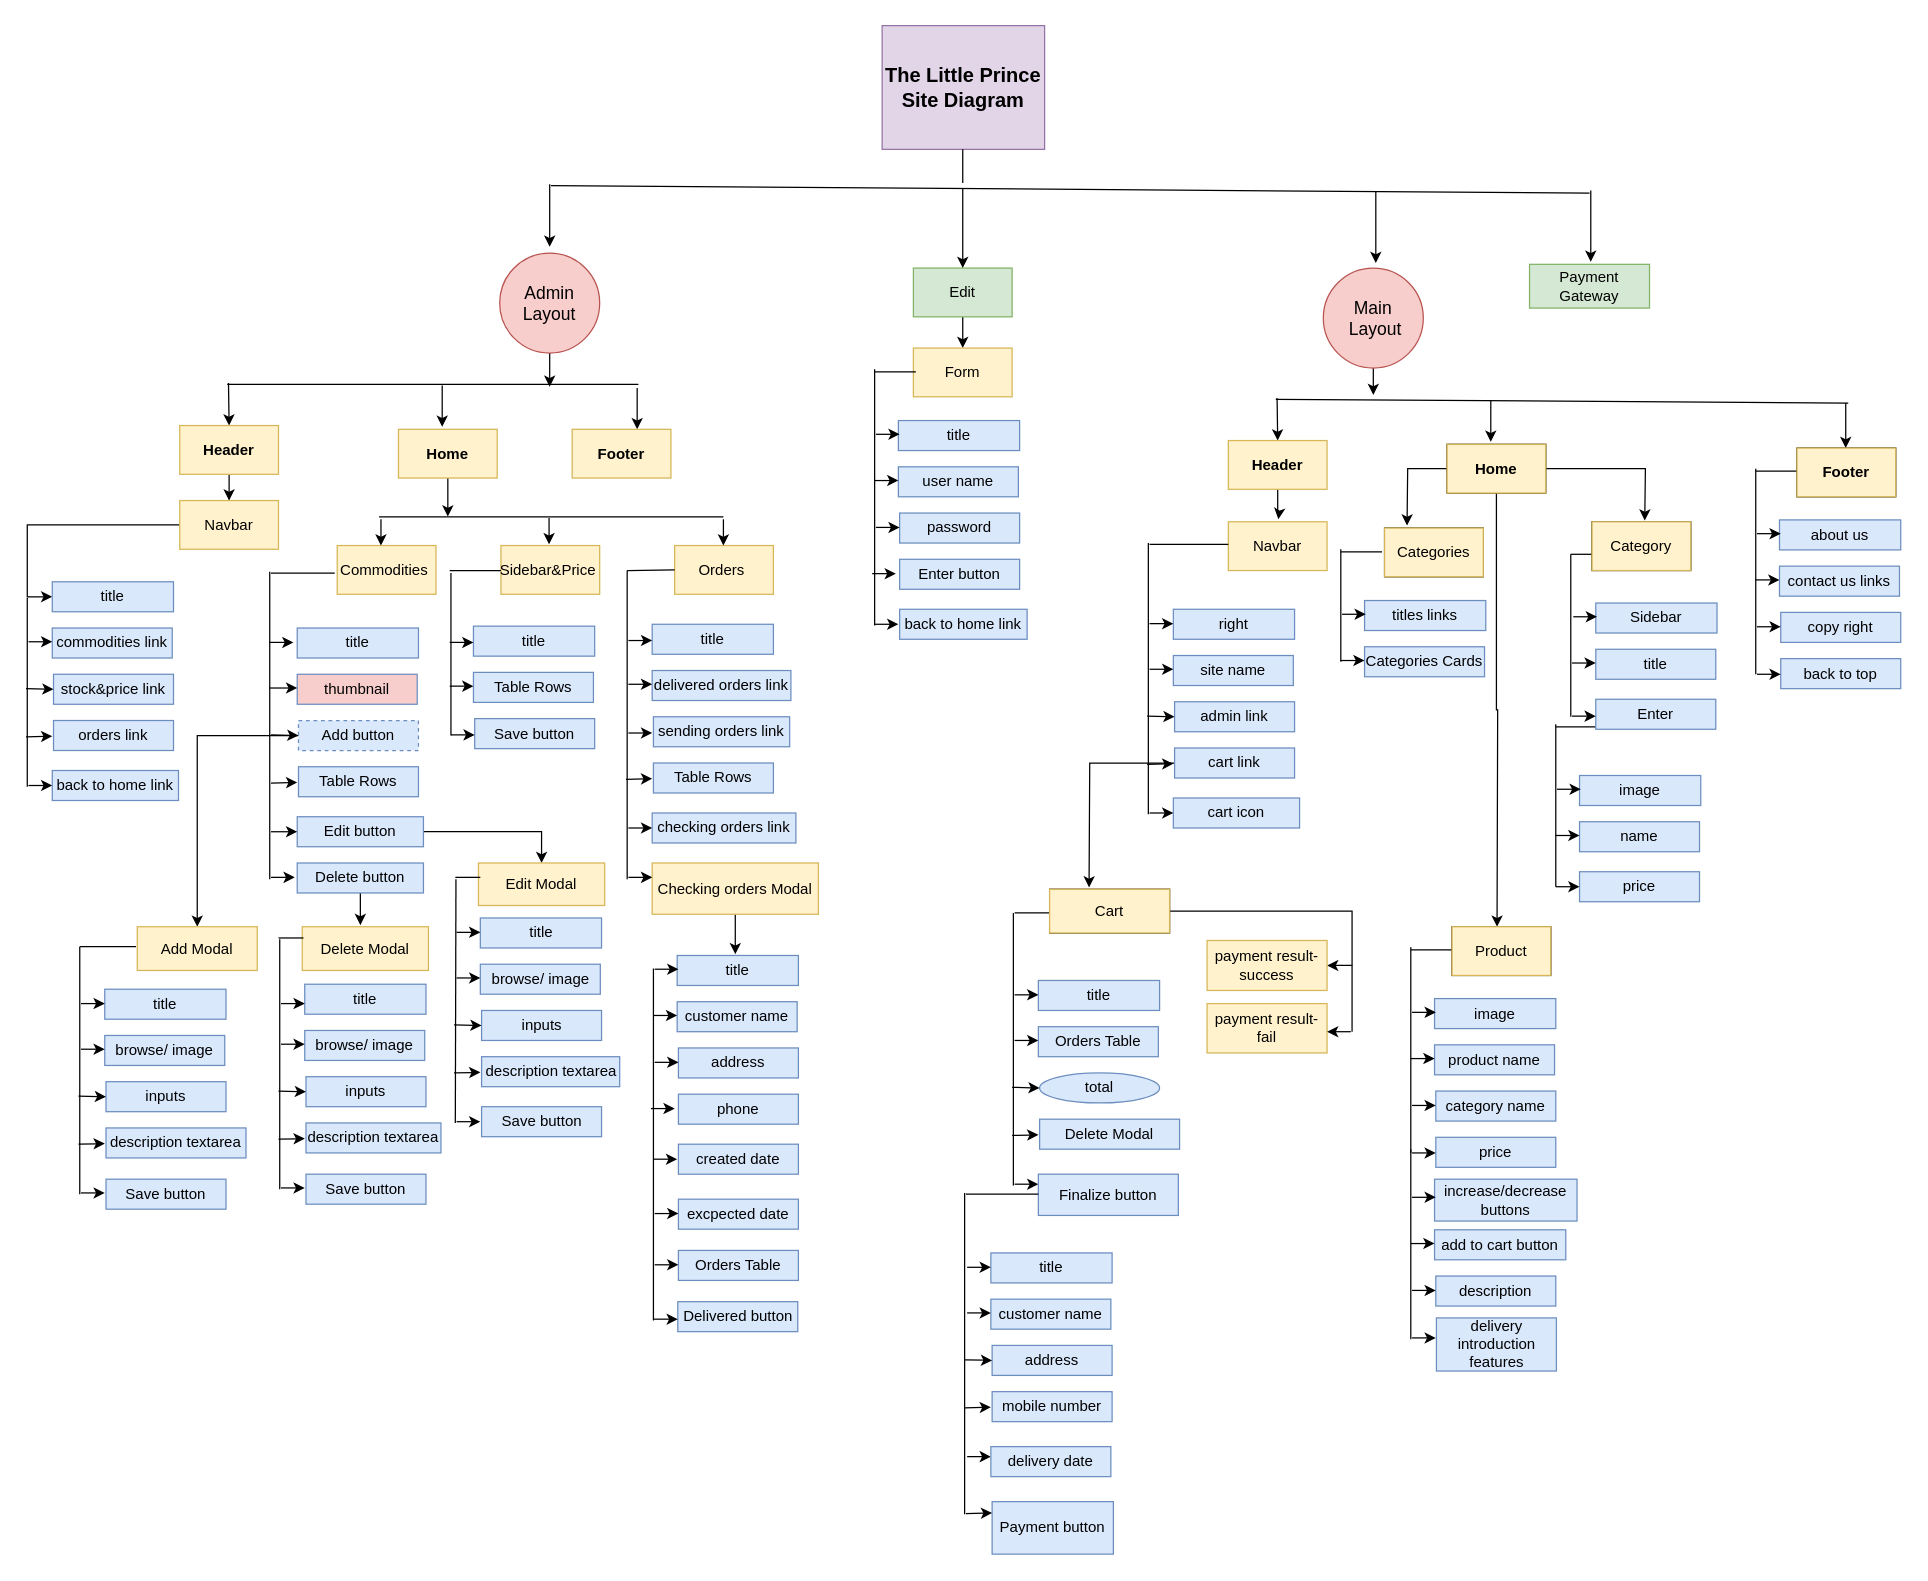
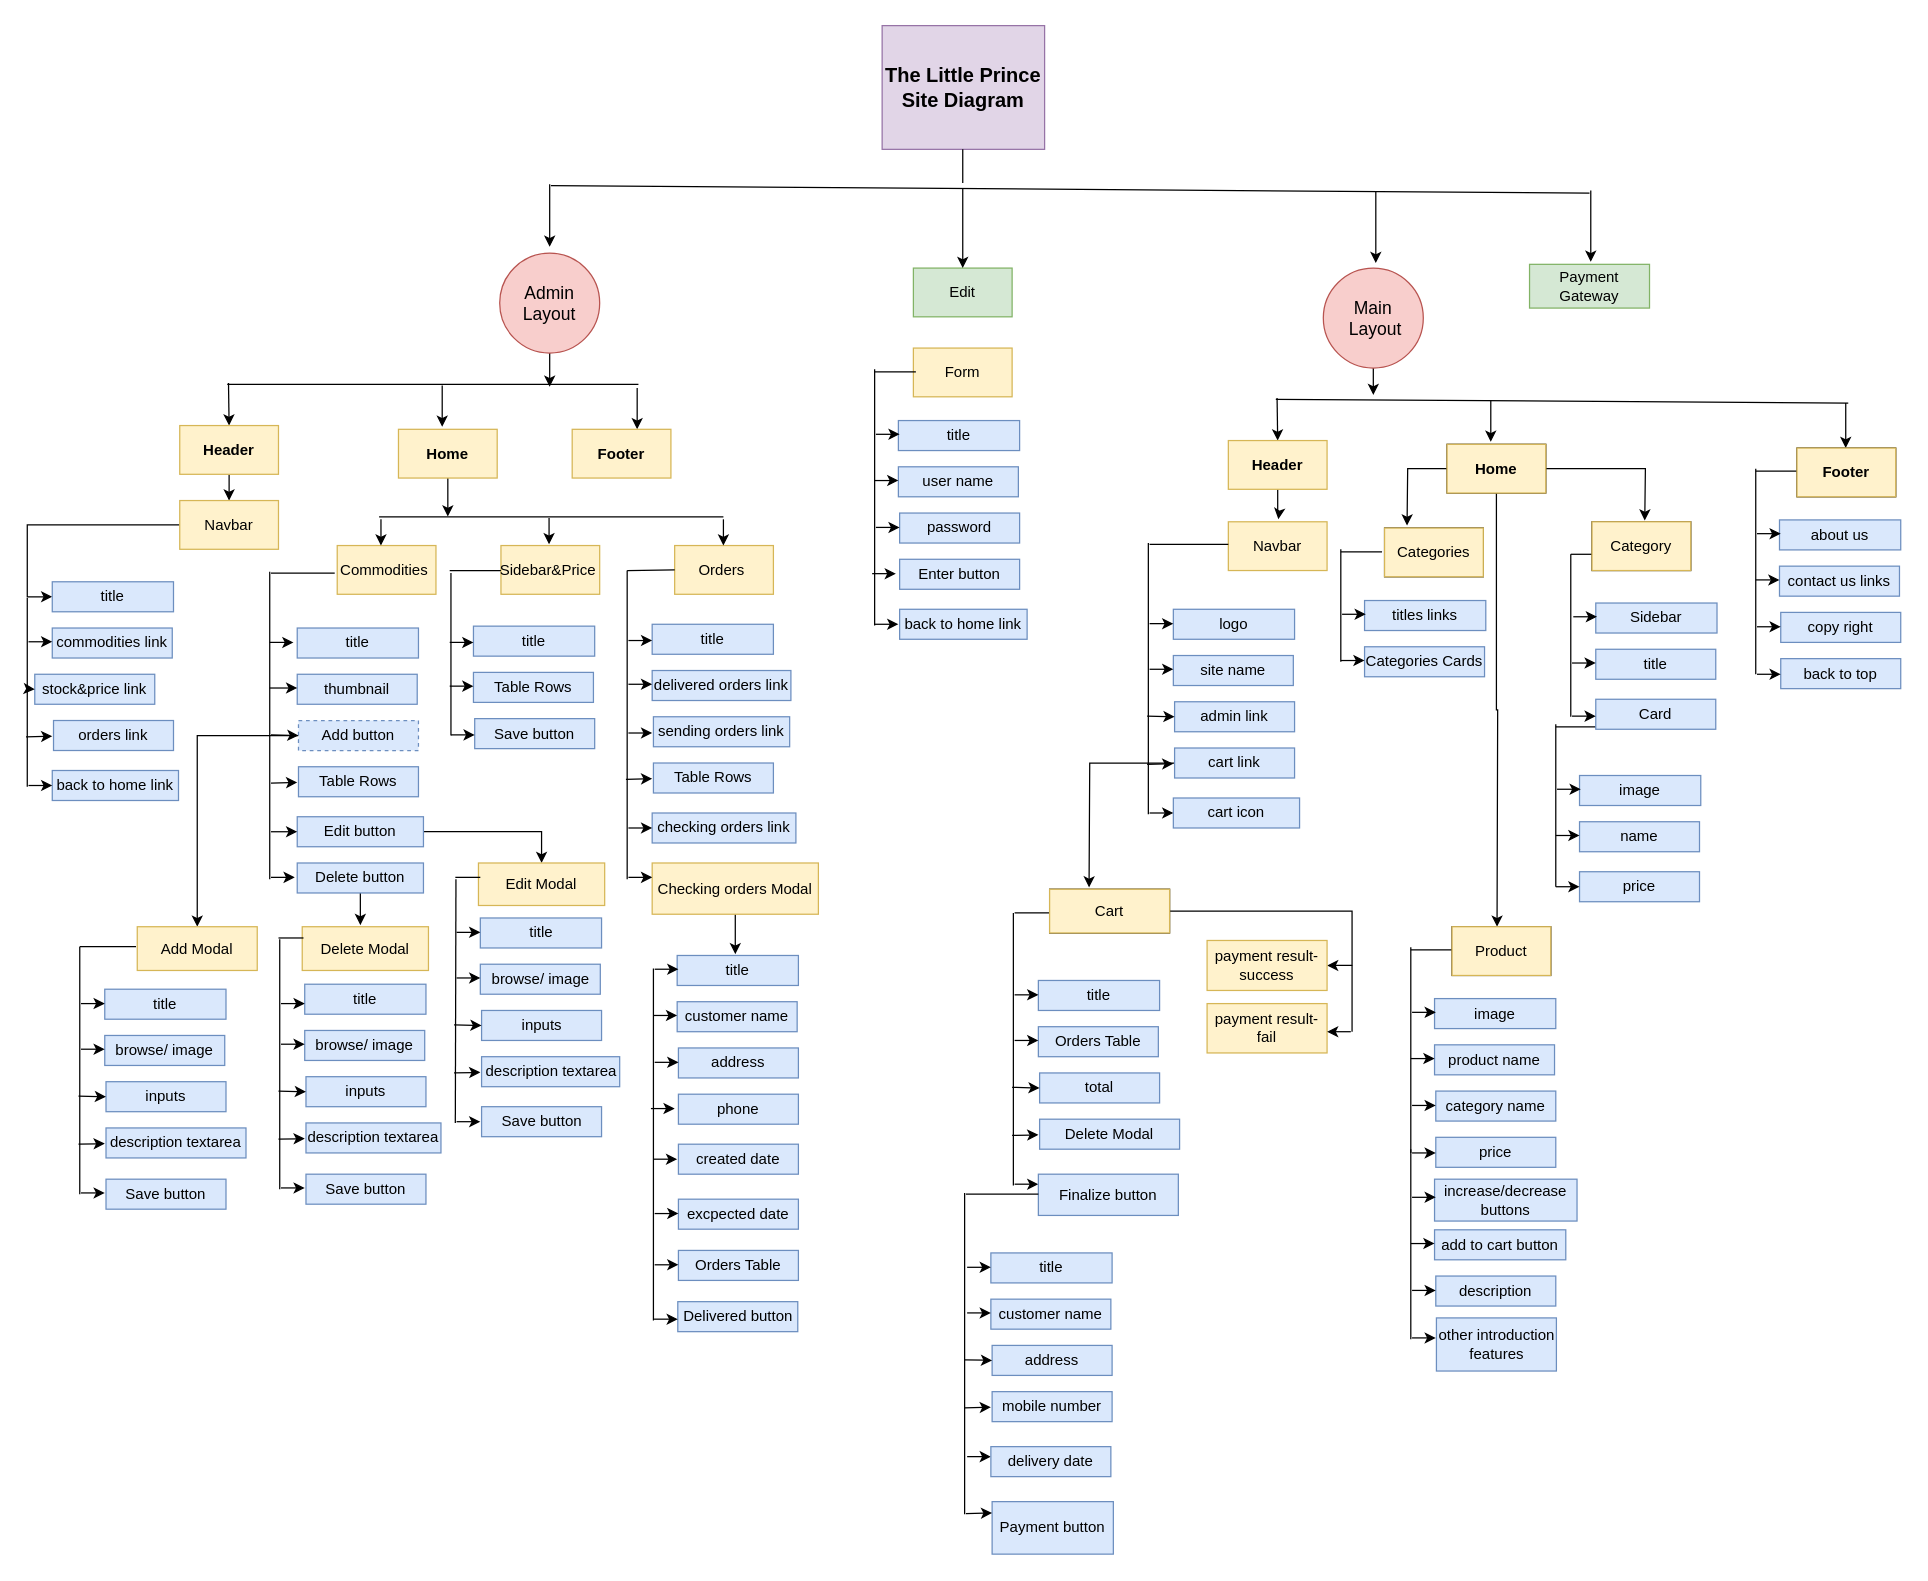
edge "Edit" -> "Form": removed
node "right": label "right" -> "logo"
node "stock&price link": moved (113, 689) -> (94, 689)
node "thumbnail": fillcolor #f8cecc -> #dae8fc
node "Enter": label "Enter" -> "Card"
node "total": shape ellipse -> rectangle
node "delivery introduction features": label "delivery introduction features" -> "other introduction features"
